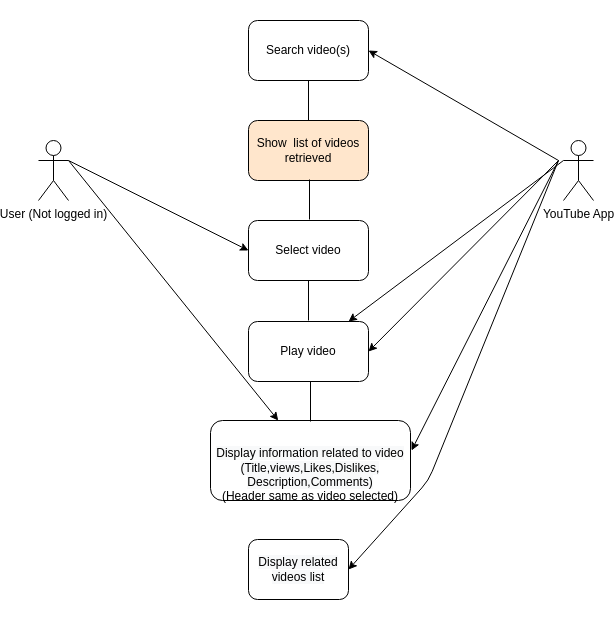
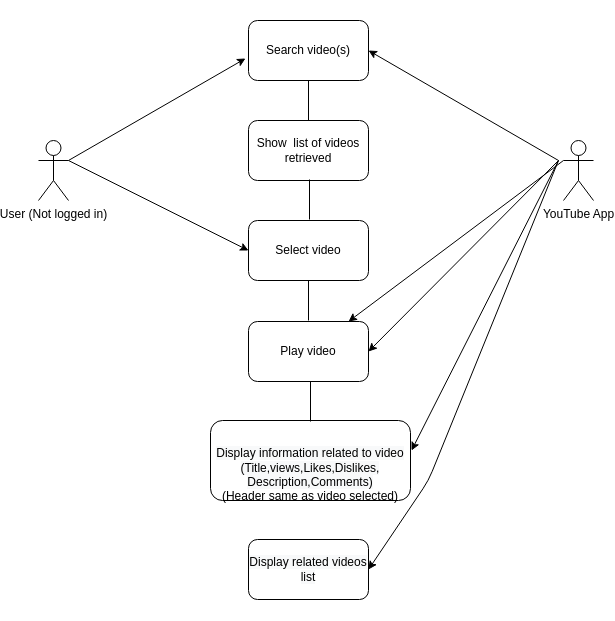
node "Show list of videos retrieved": fillcolor #ffe6cc -> #ffffff
edge "User (Not logged in)" -> "Display information related to video(Title,views,Likes,Dislikes, Description,Comments) (Header same as video selected)": now "User (Not logged in)" -> "Search video(s)"
node "Display related videos list": size 100x60 -> 120x60
